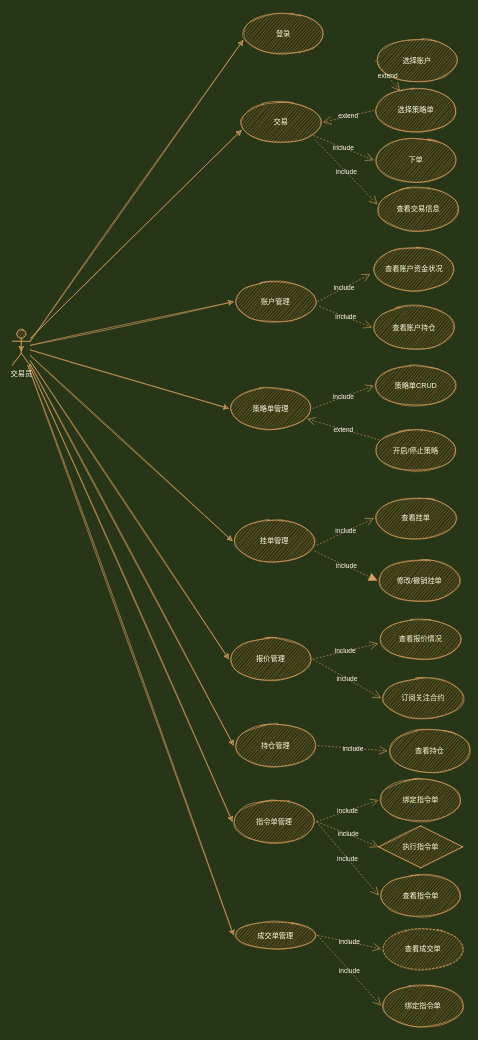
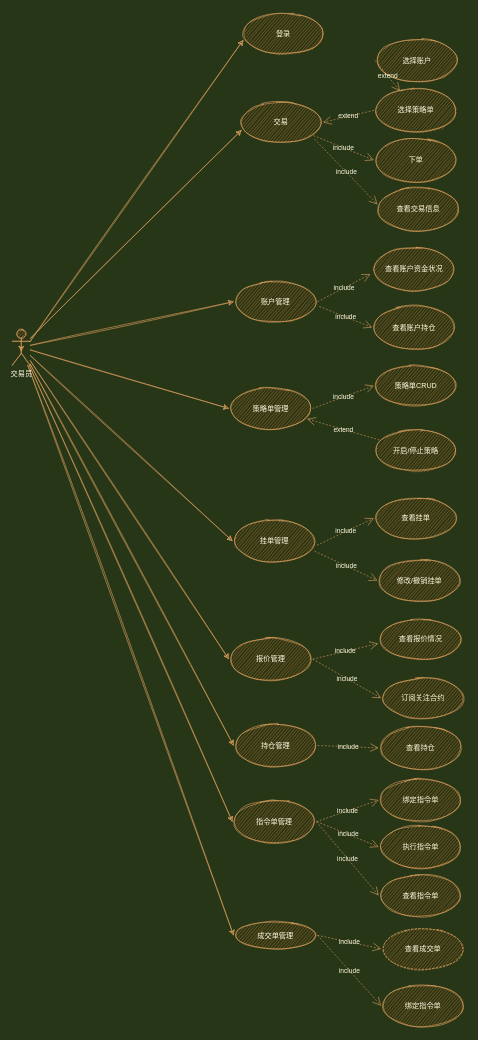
edge "挂单管理" -> "修改/撤销挂单": arrowhead block -> open
node "查看持仓": moved (430, 751) -> (421, 748)
node "执行指令单": shape diamond -> ellipse
